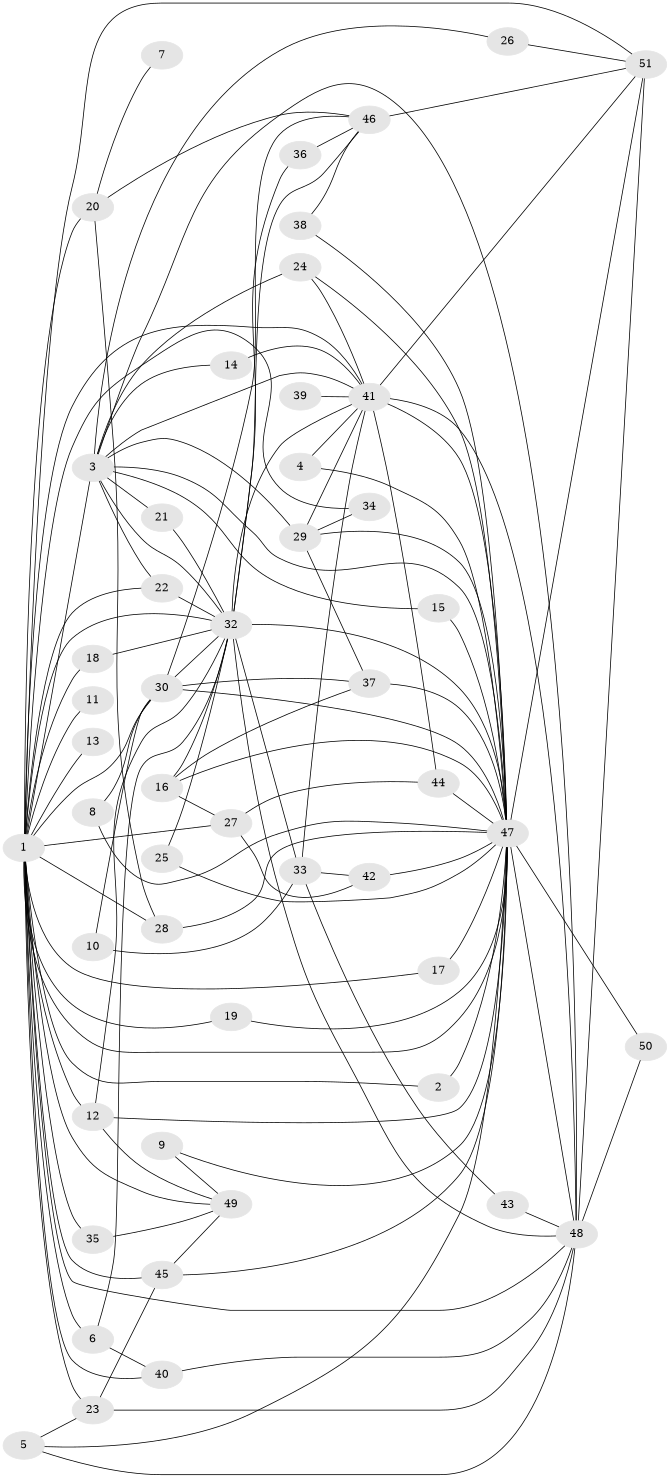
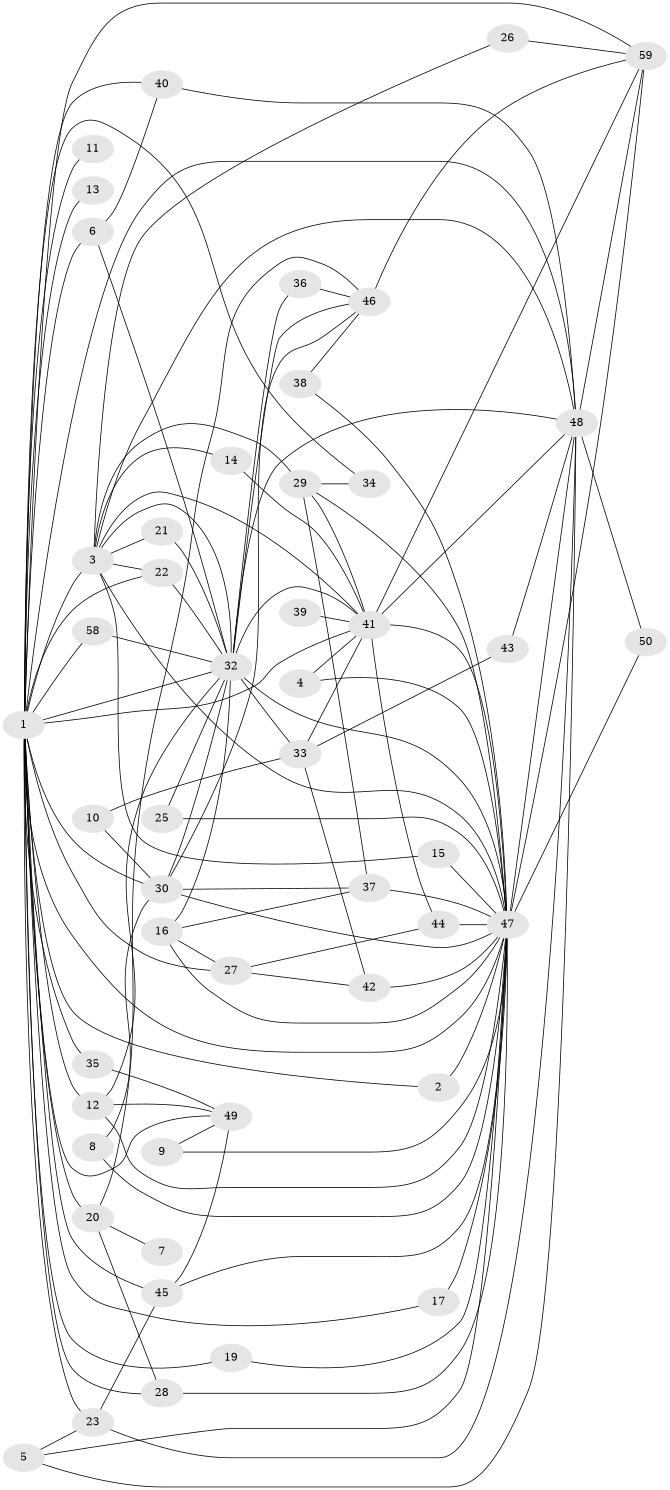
node "51": label "51" -> "59"
node "24": removed
node "18": label "18" -> "58"
